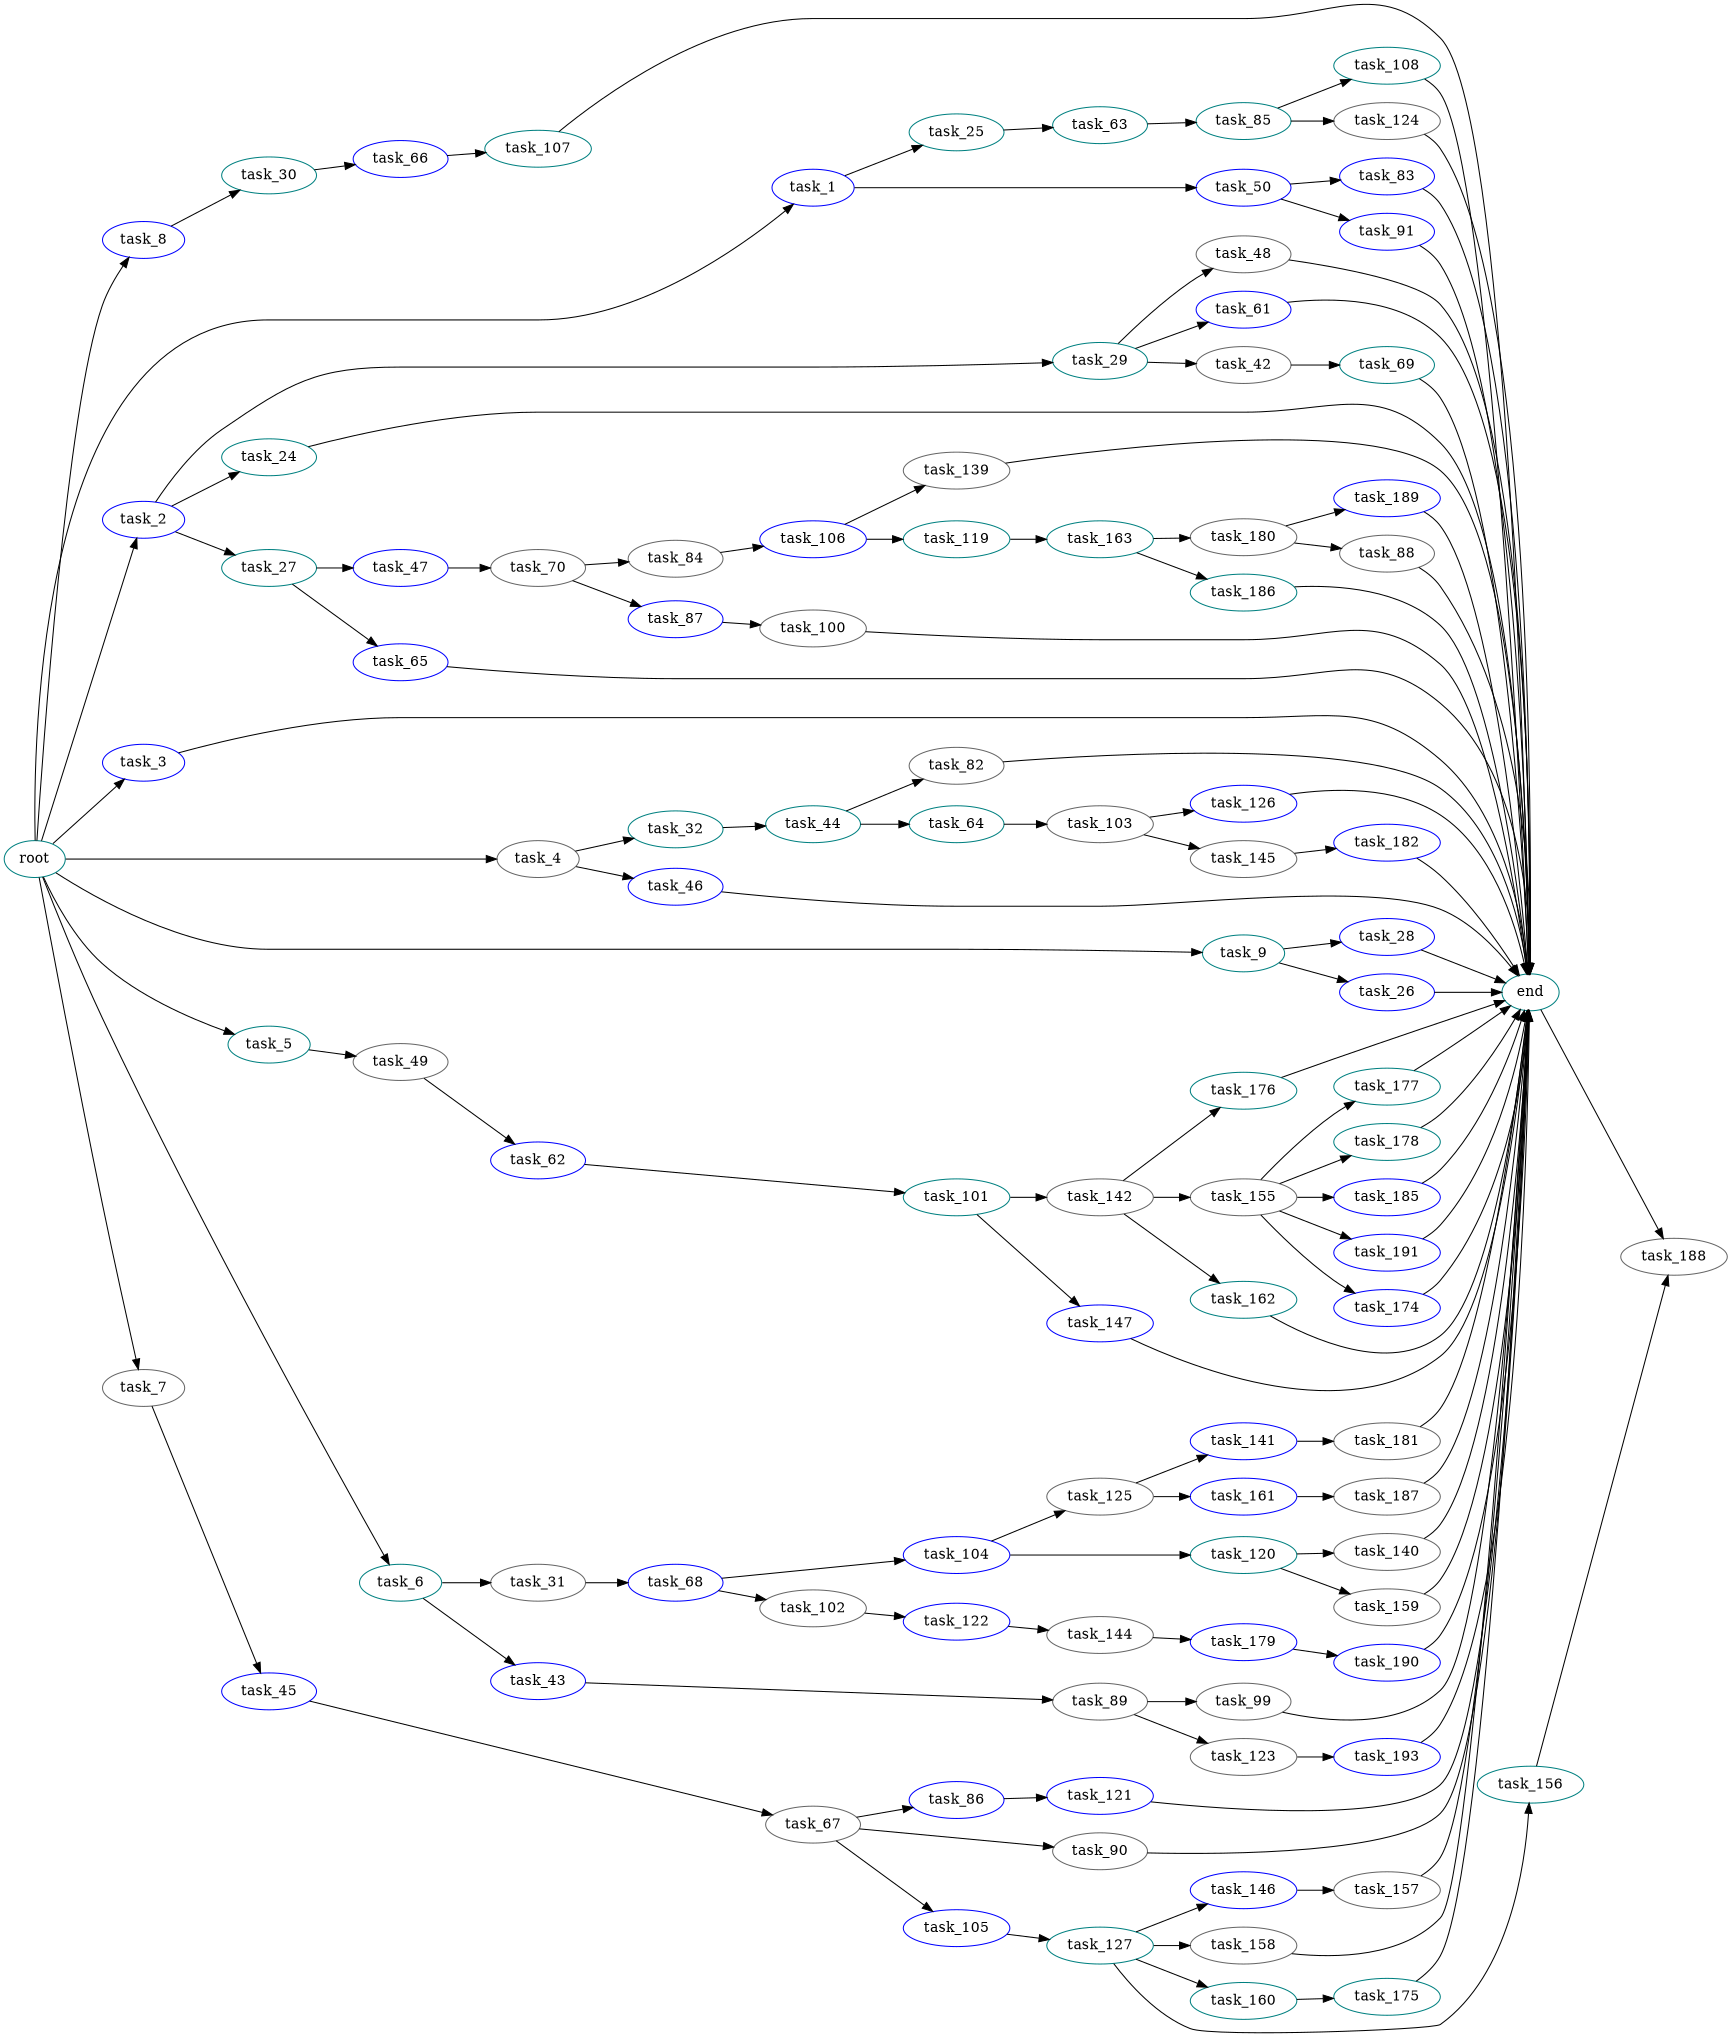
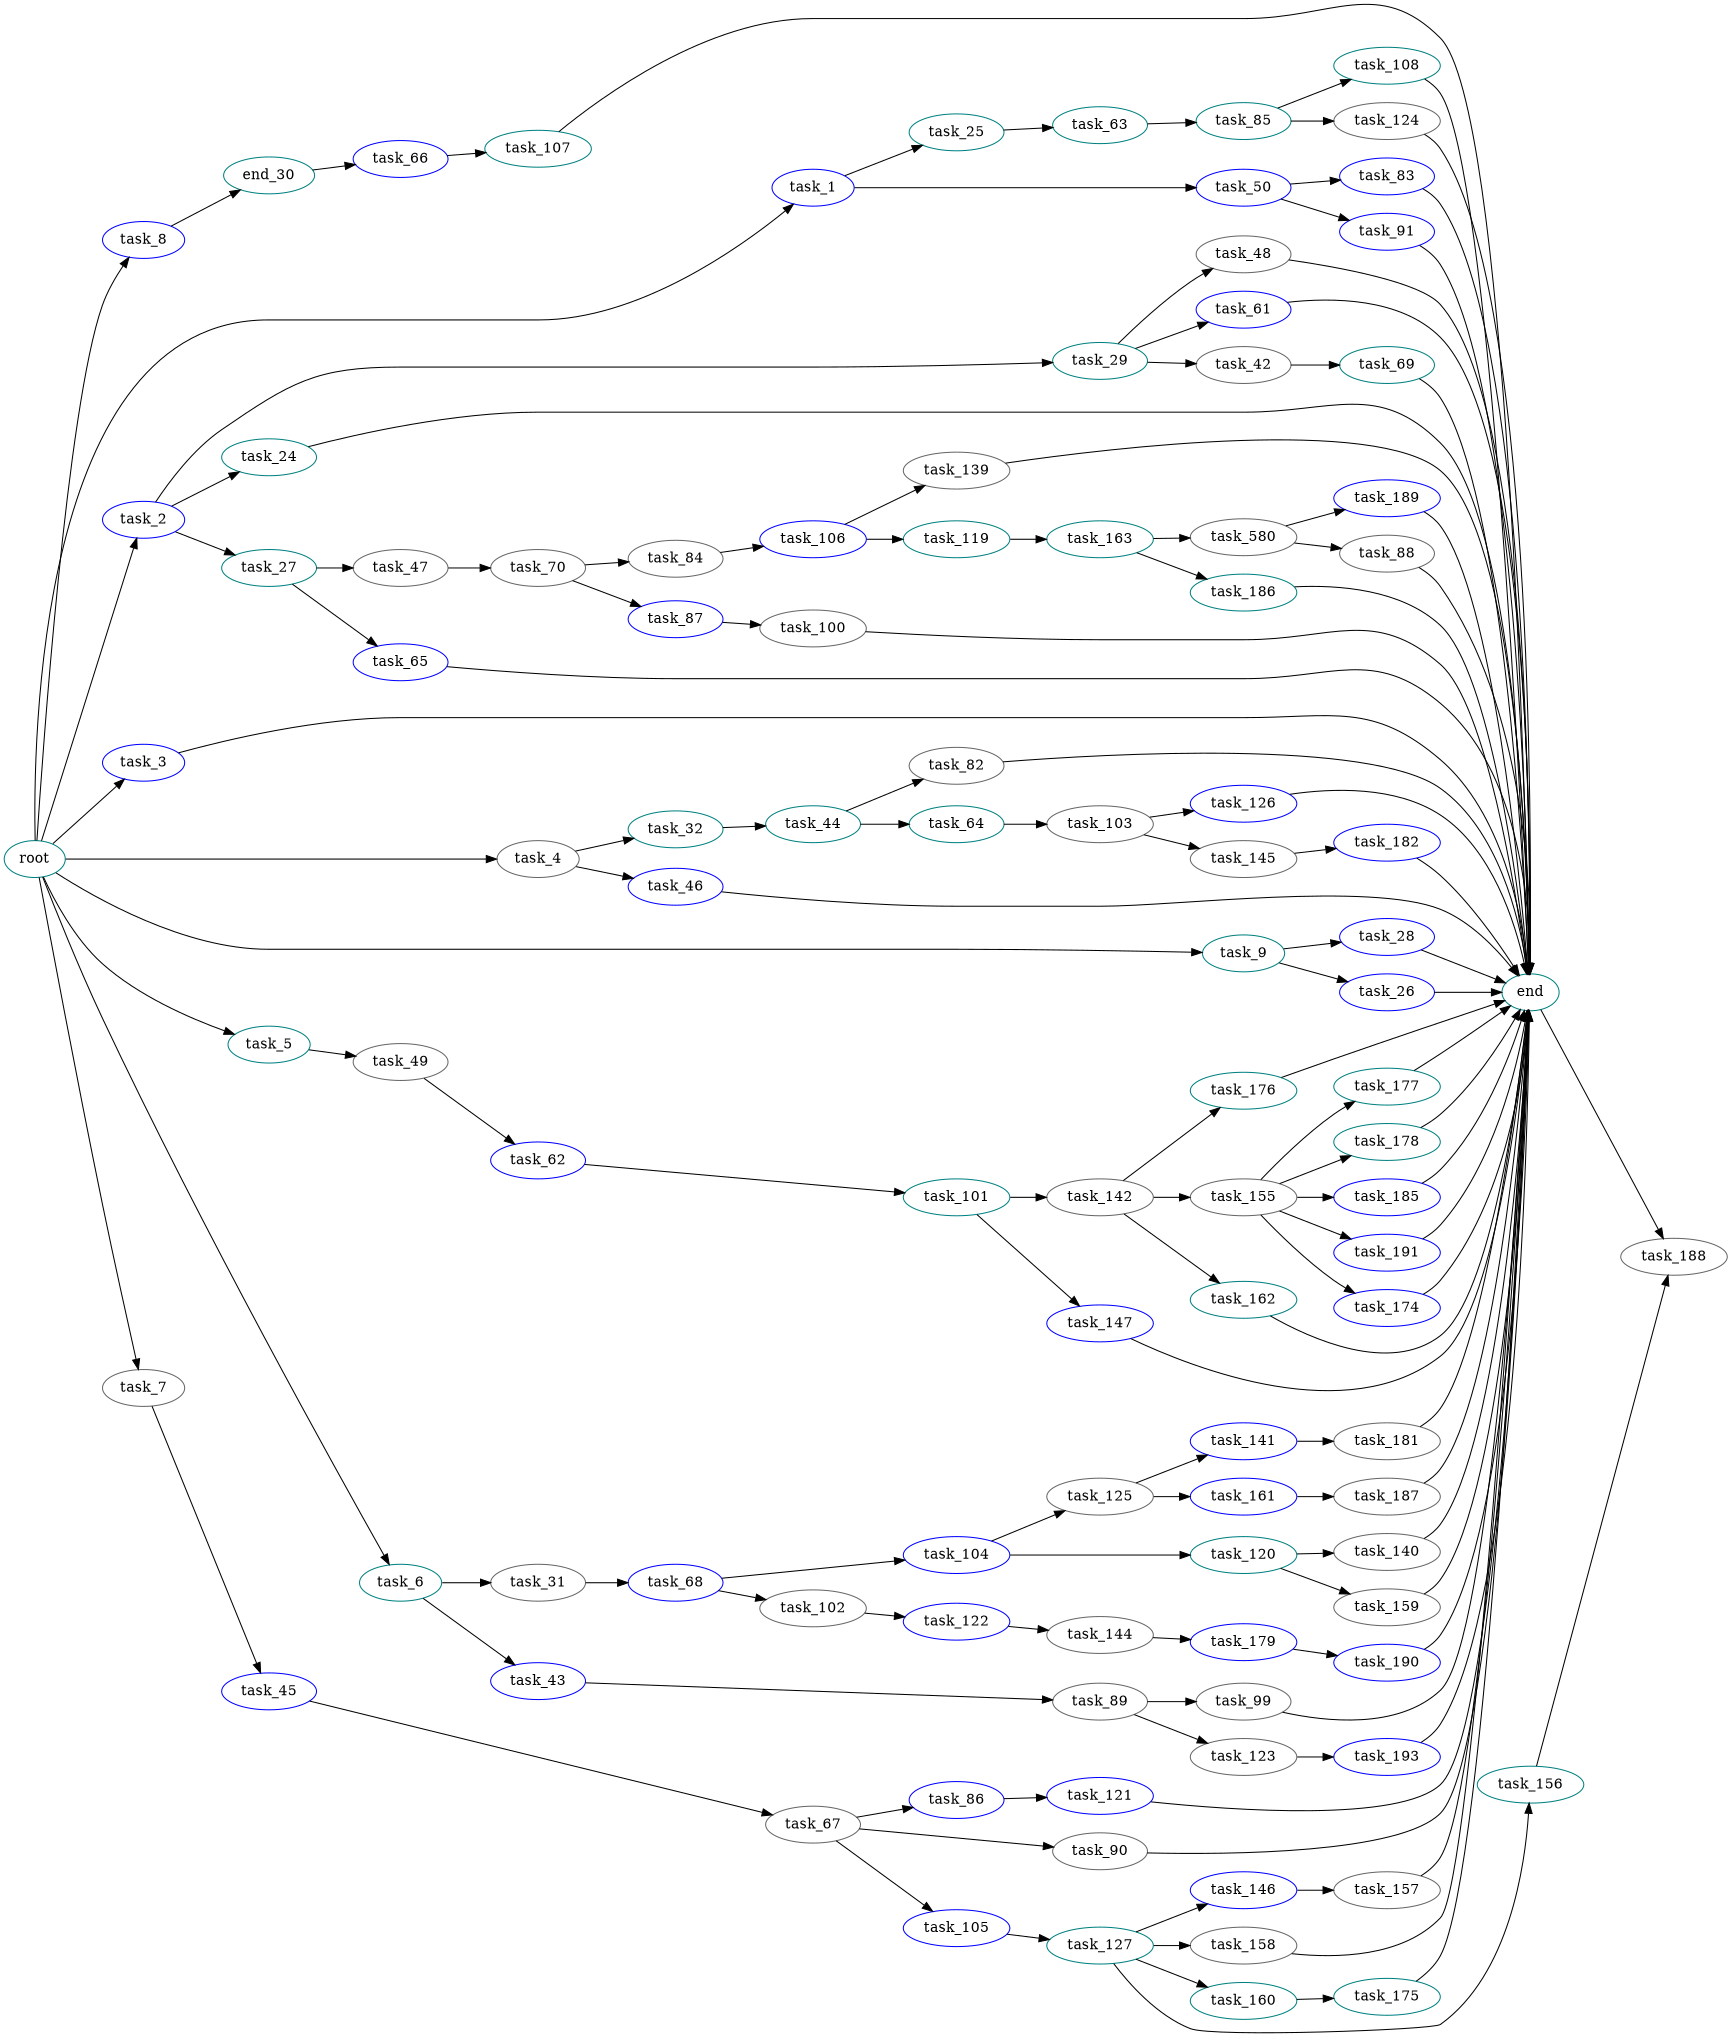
node "task_30": label "task_30" -> "end_30"
node "task_180": label "task_180" -> "task_580"
node "task_47": color blue -> gray40
